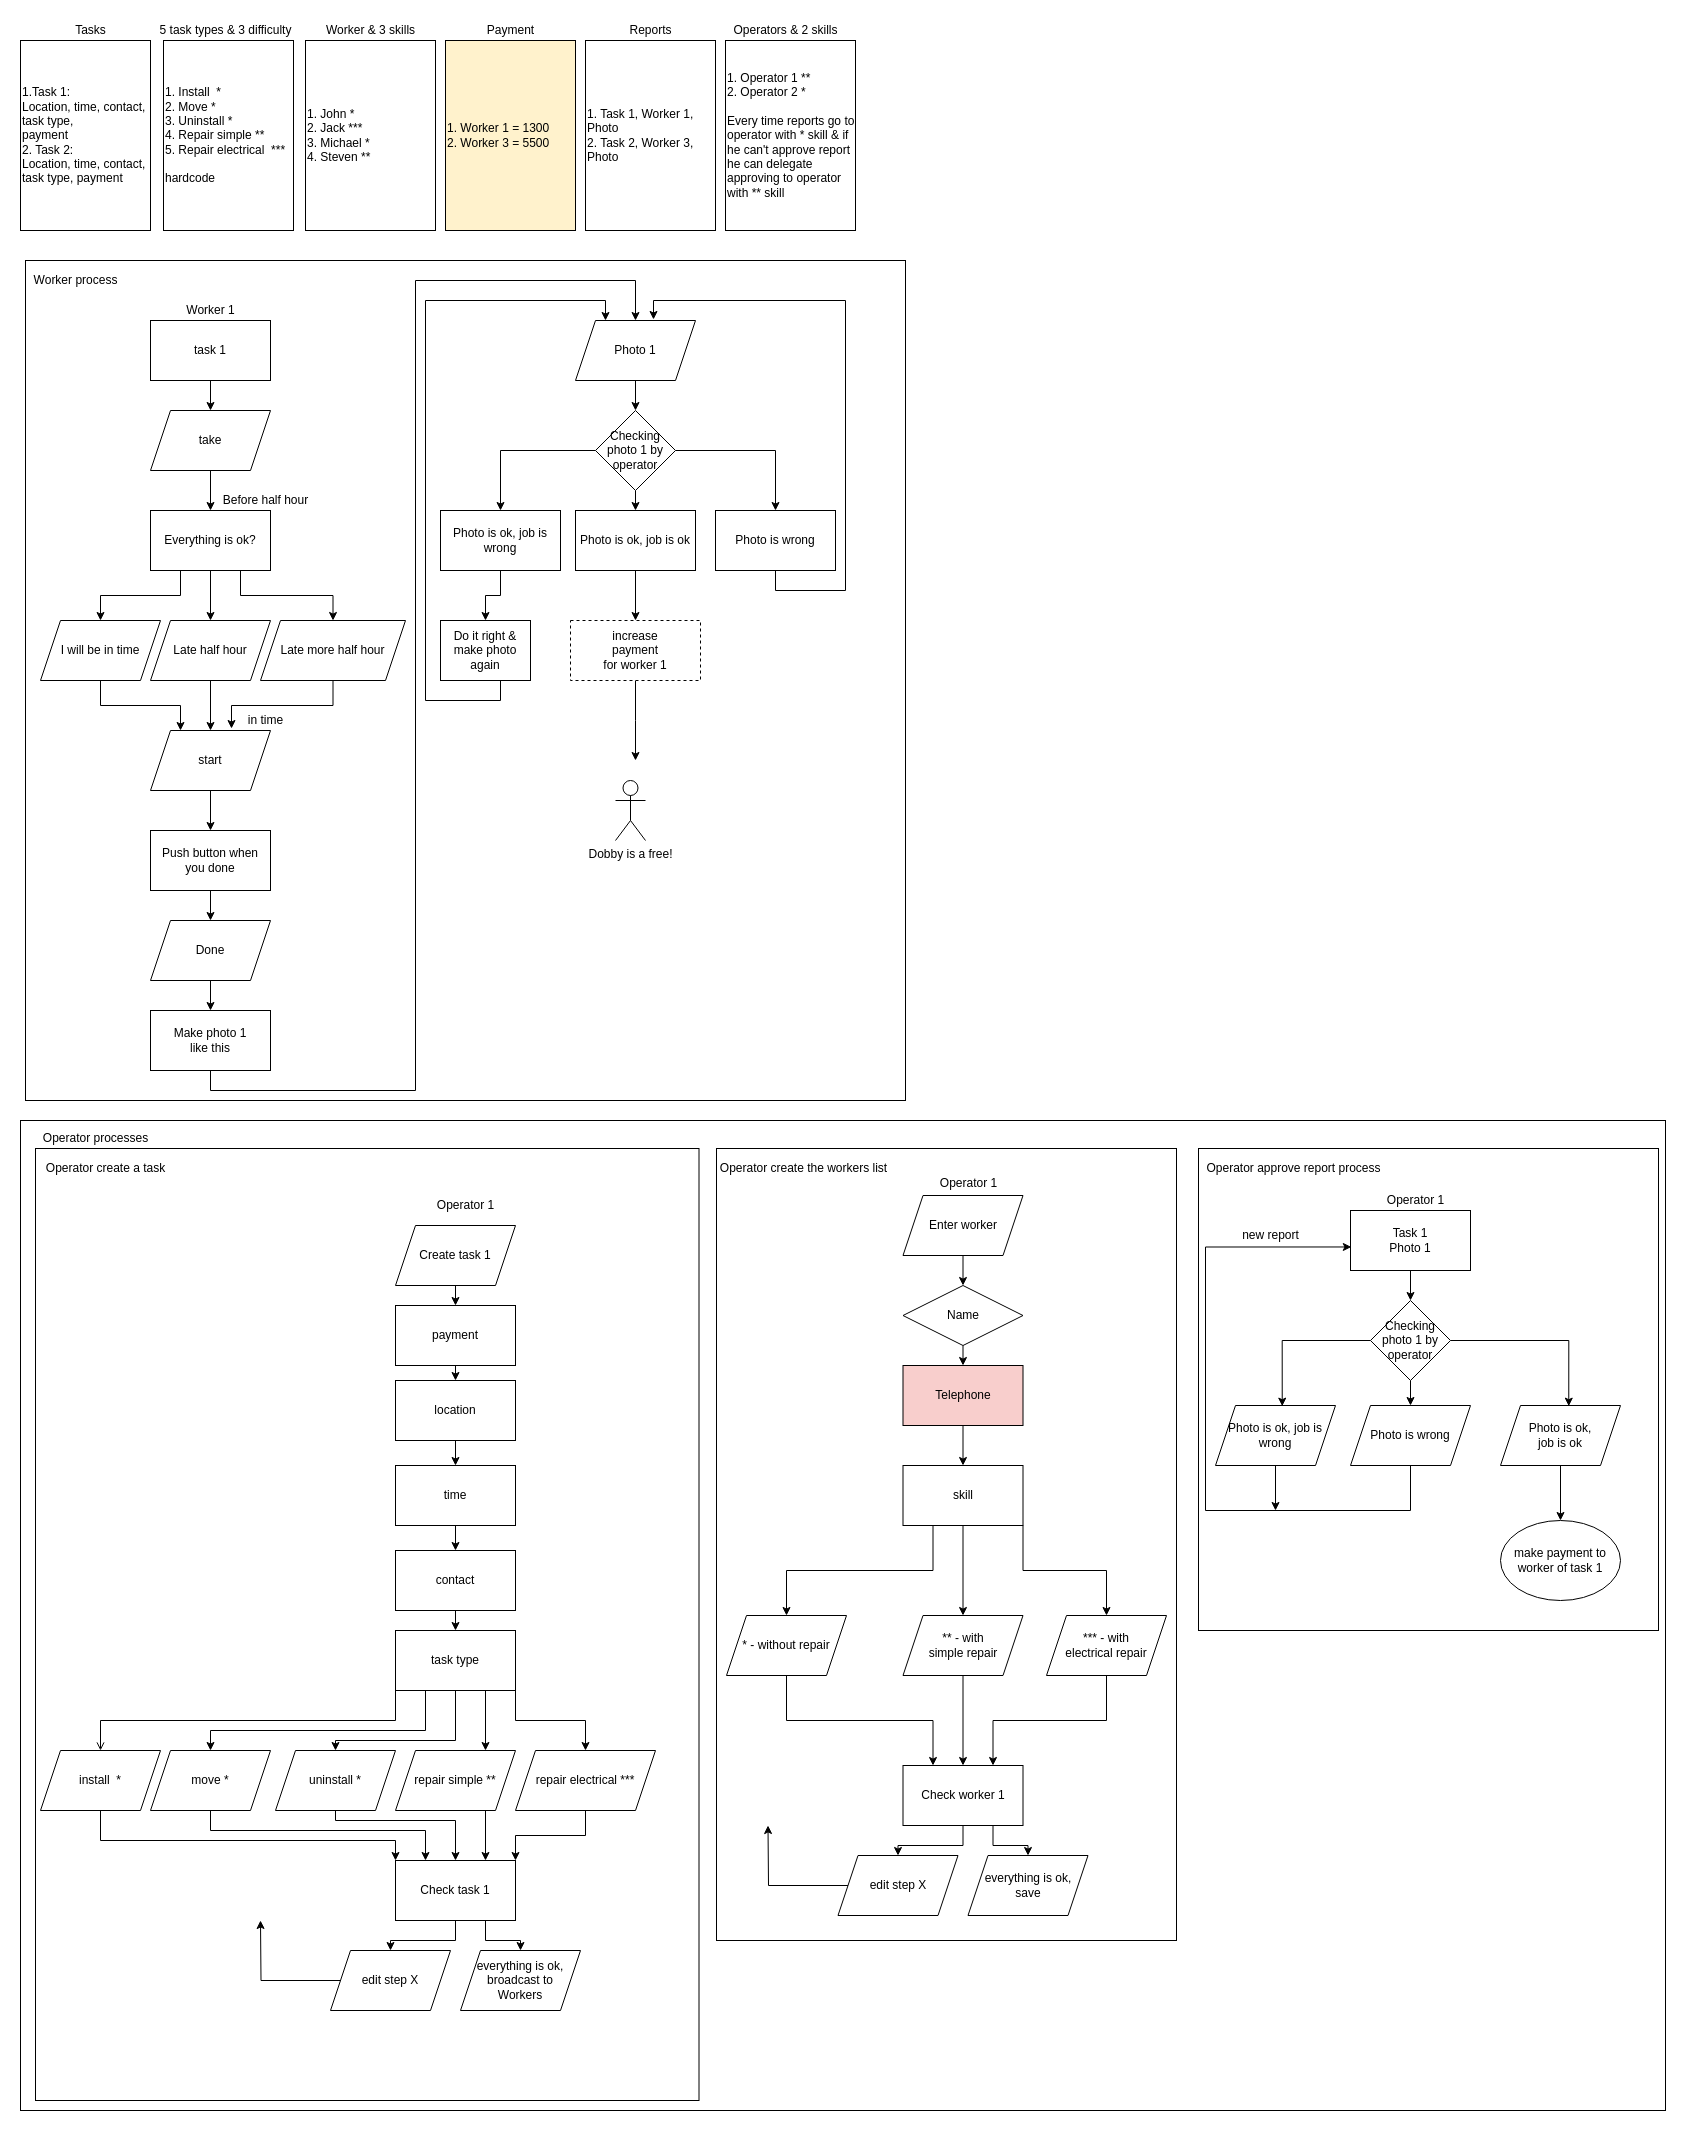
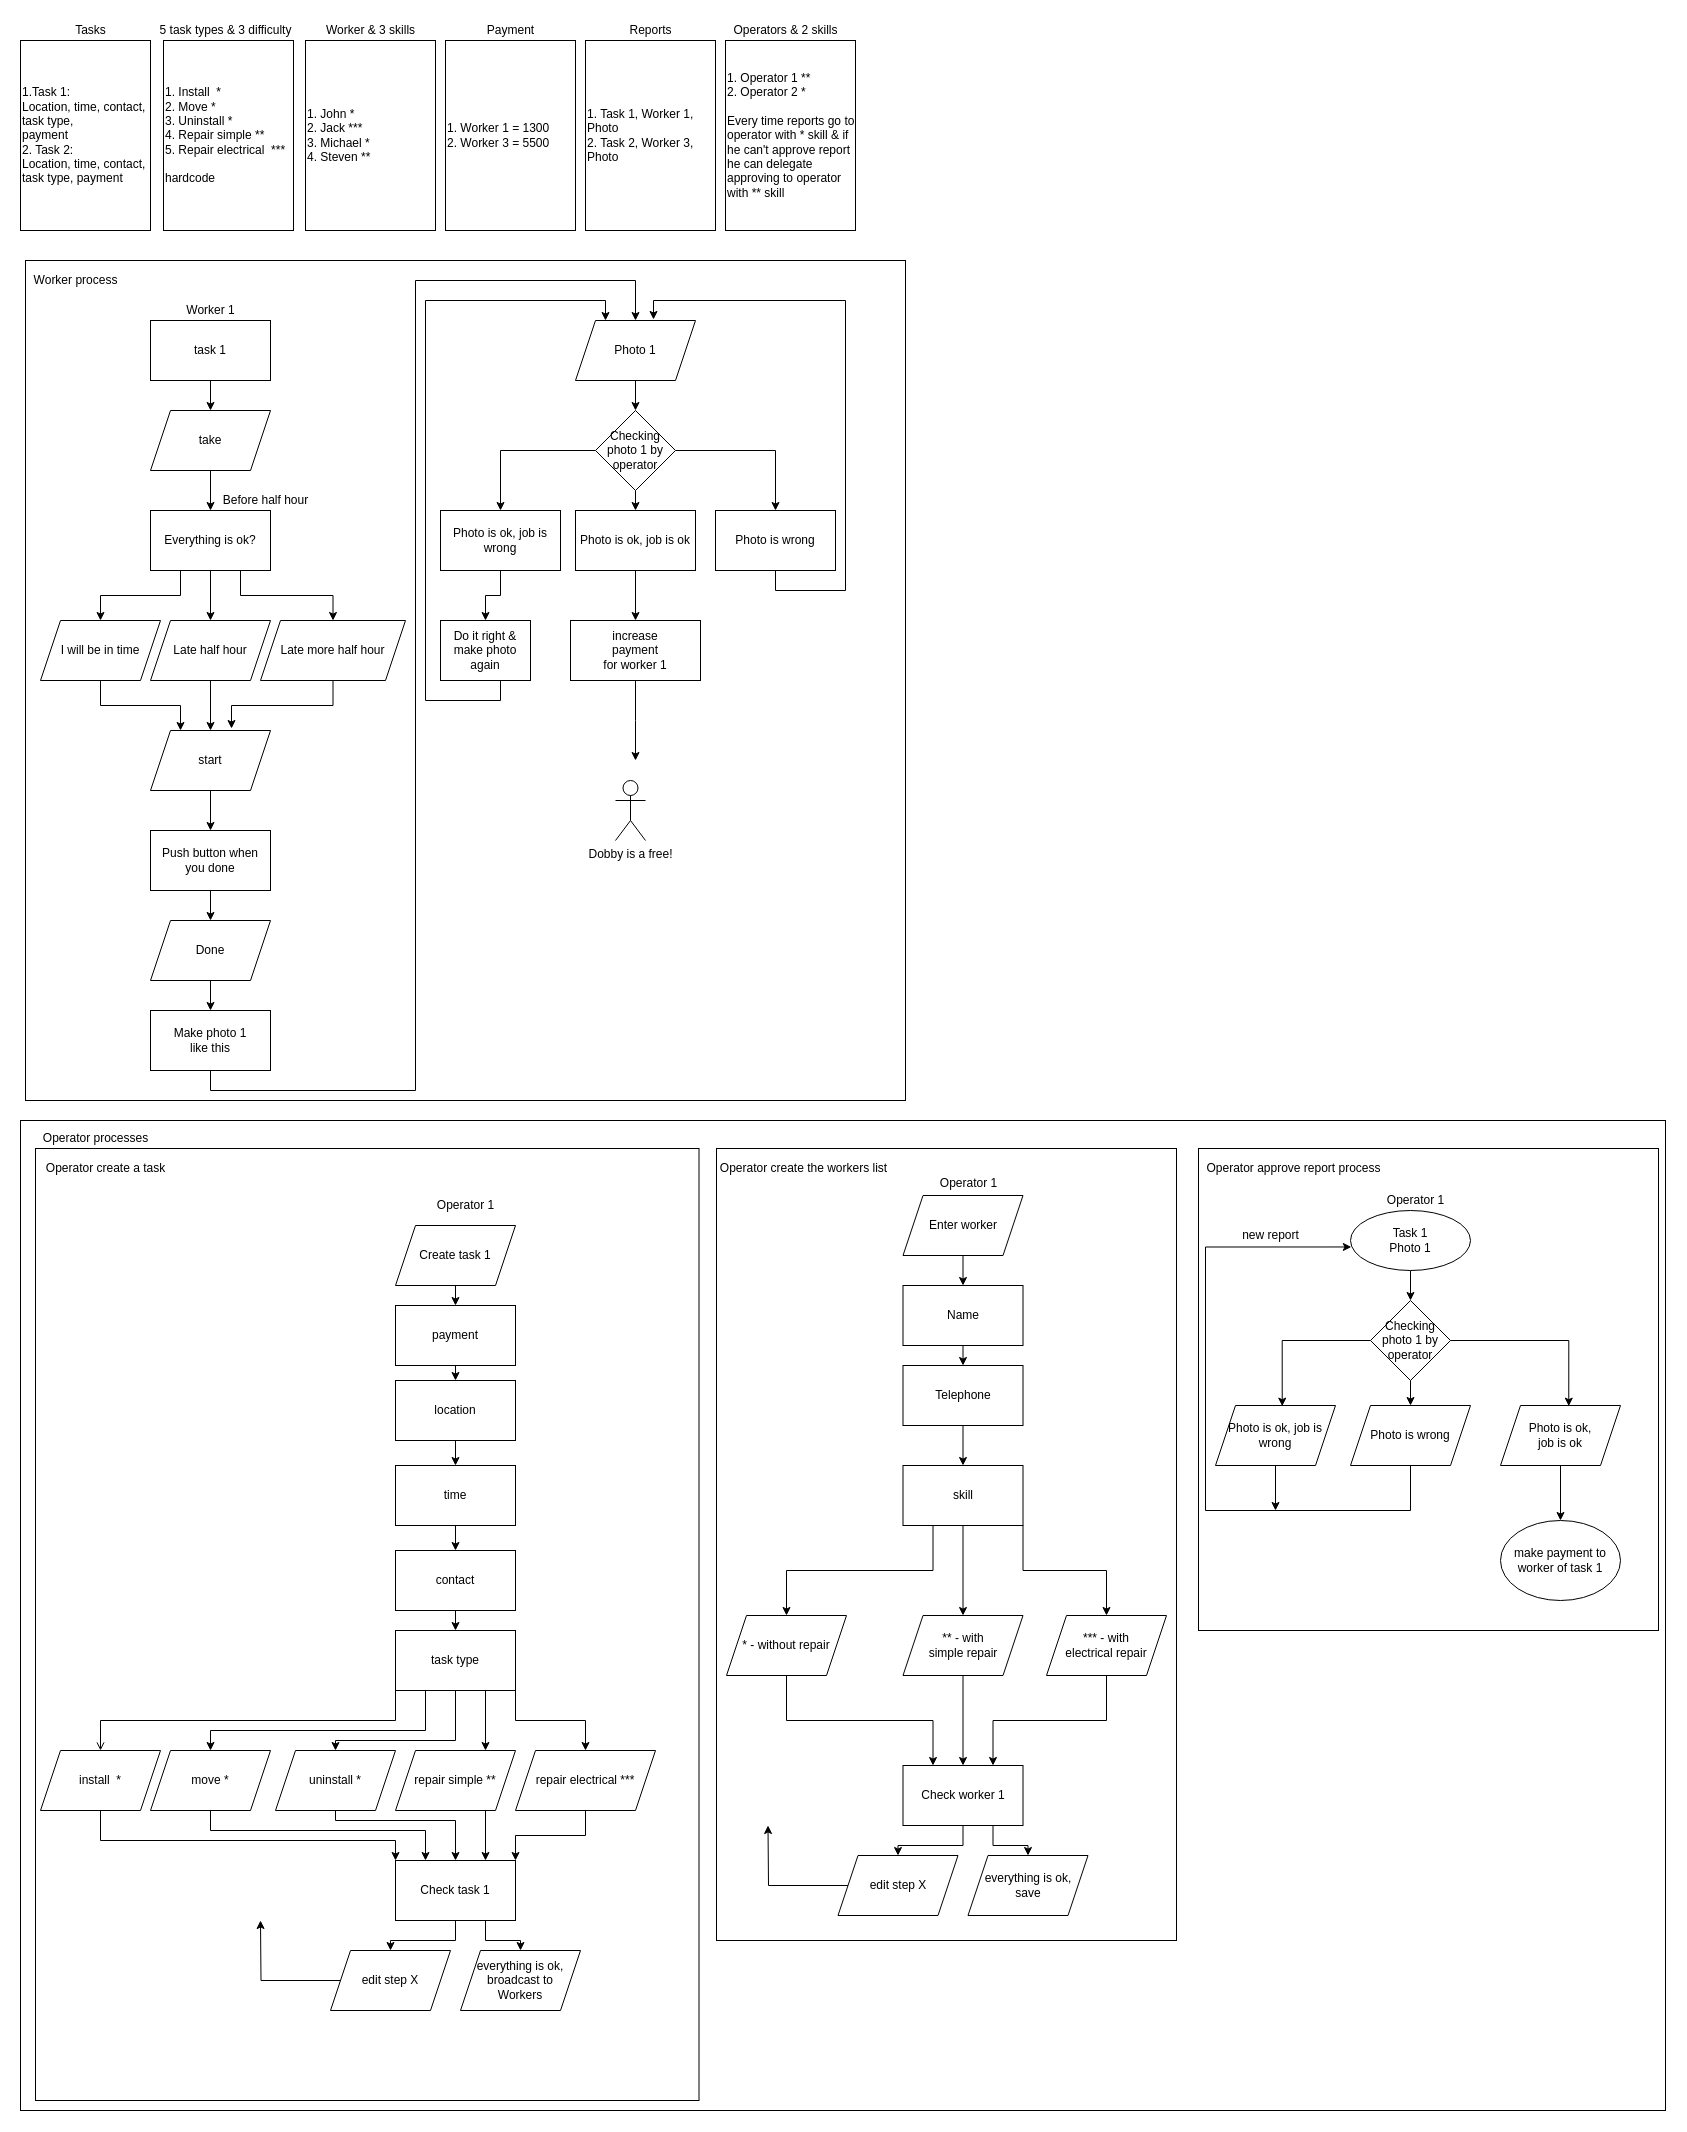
node "1. Worker 1 = 1300 2. Worker 3 = 5500": fillcolor #fff2cc -> #ffffff
node "increase payment for worker 1": style dashed -> solid
node "in time": removed
node "Task 1 Photo 1": shape rectangle -> ellipse
node "Name": shape diamond -> rectangle
node "Telephone": fillcolor #f8cecc -> #ffffff
